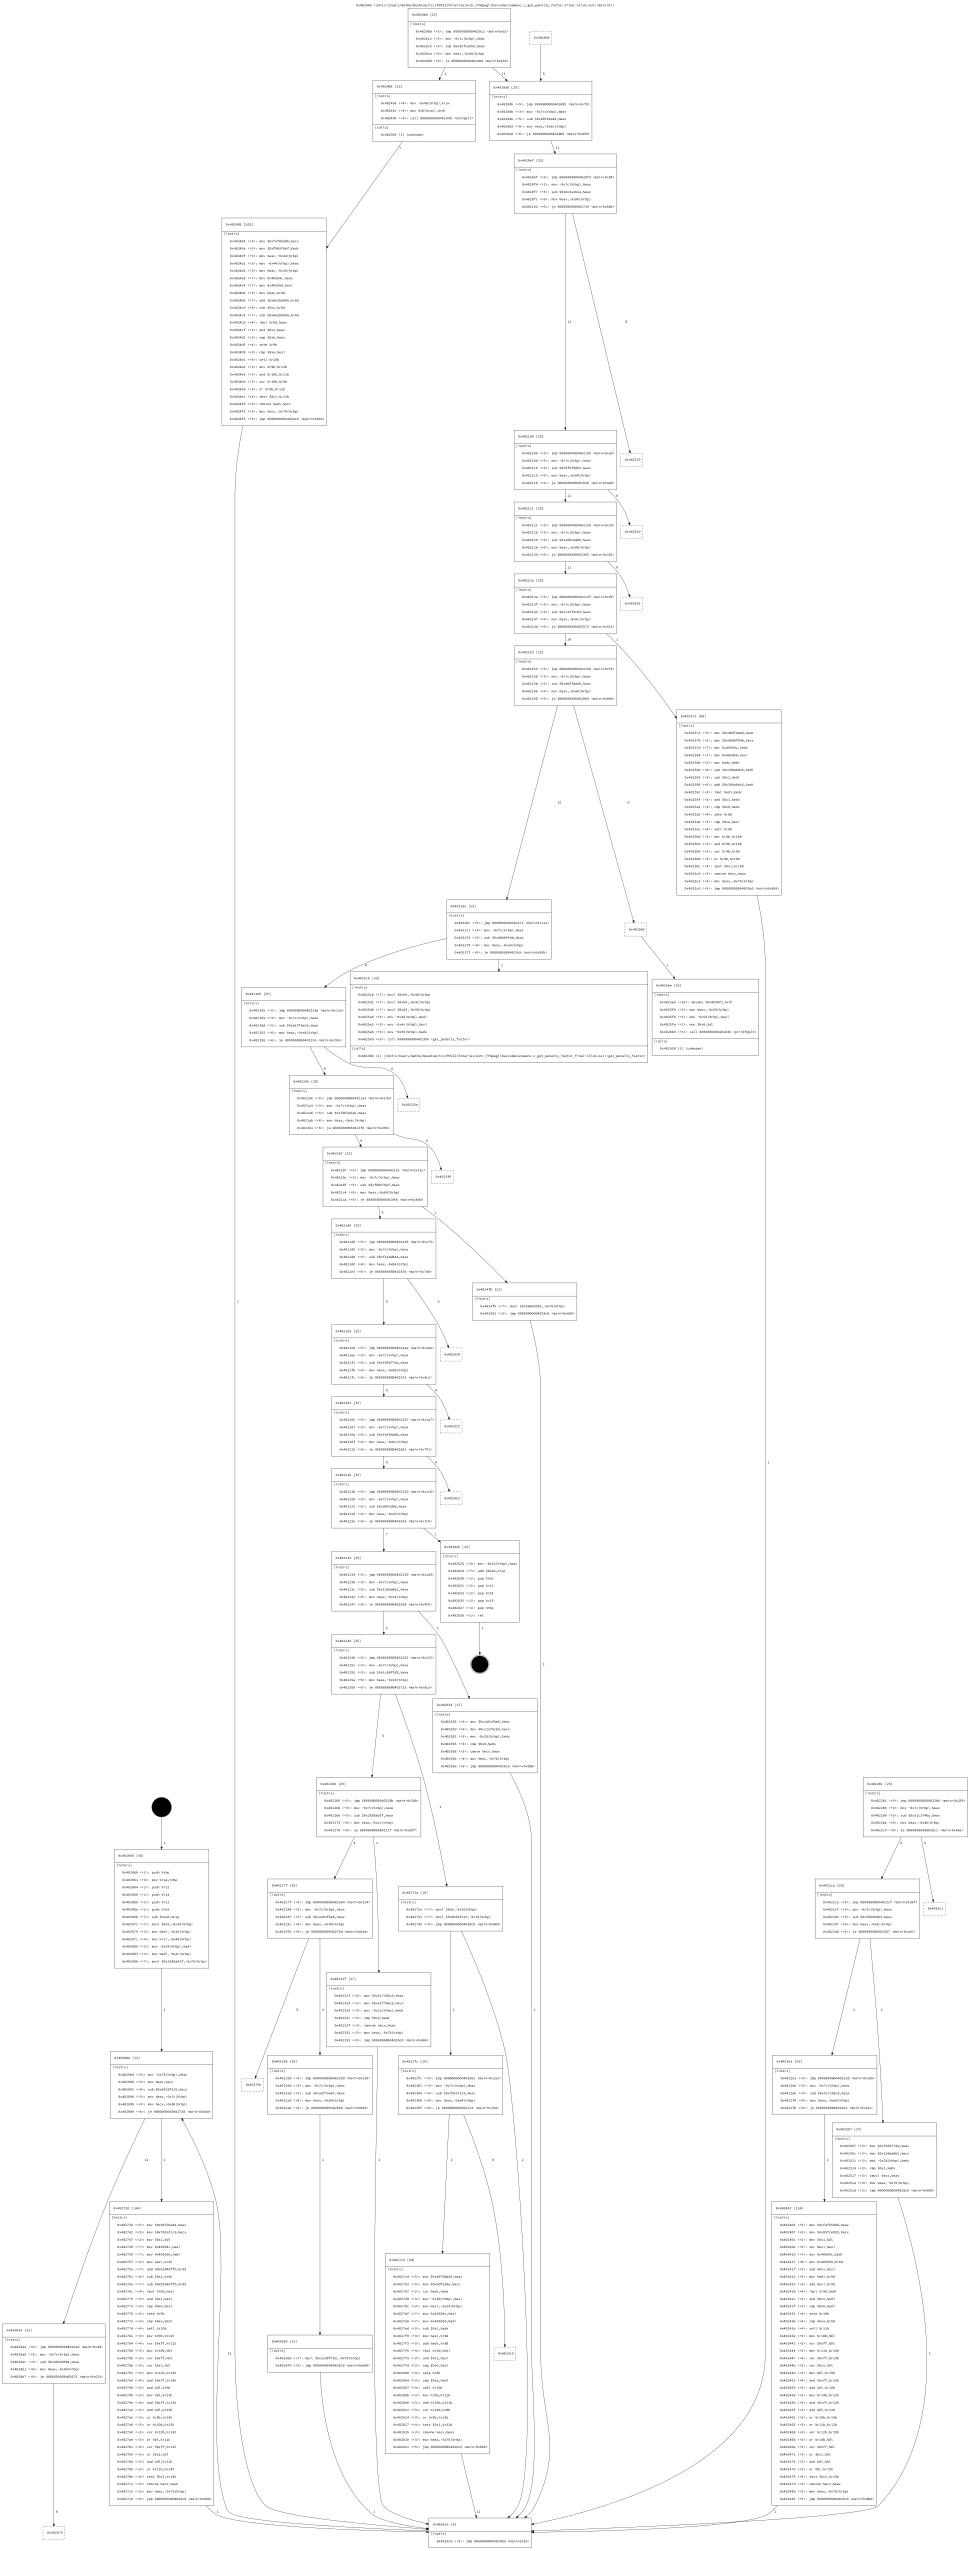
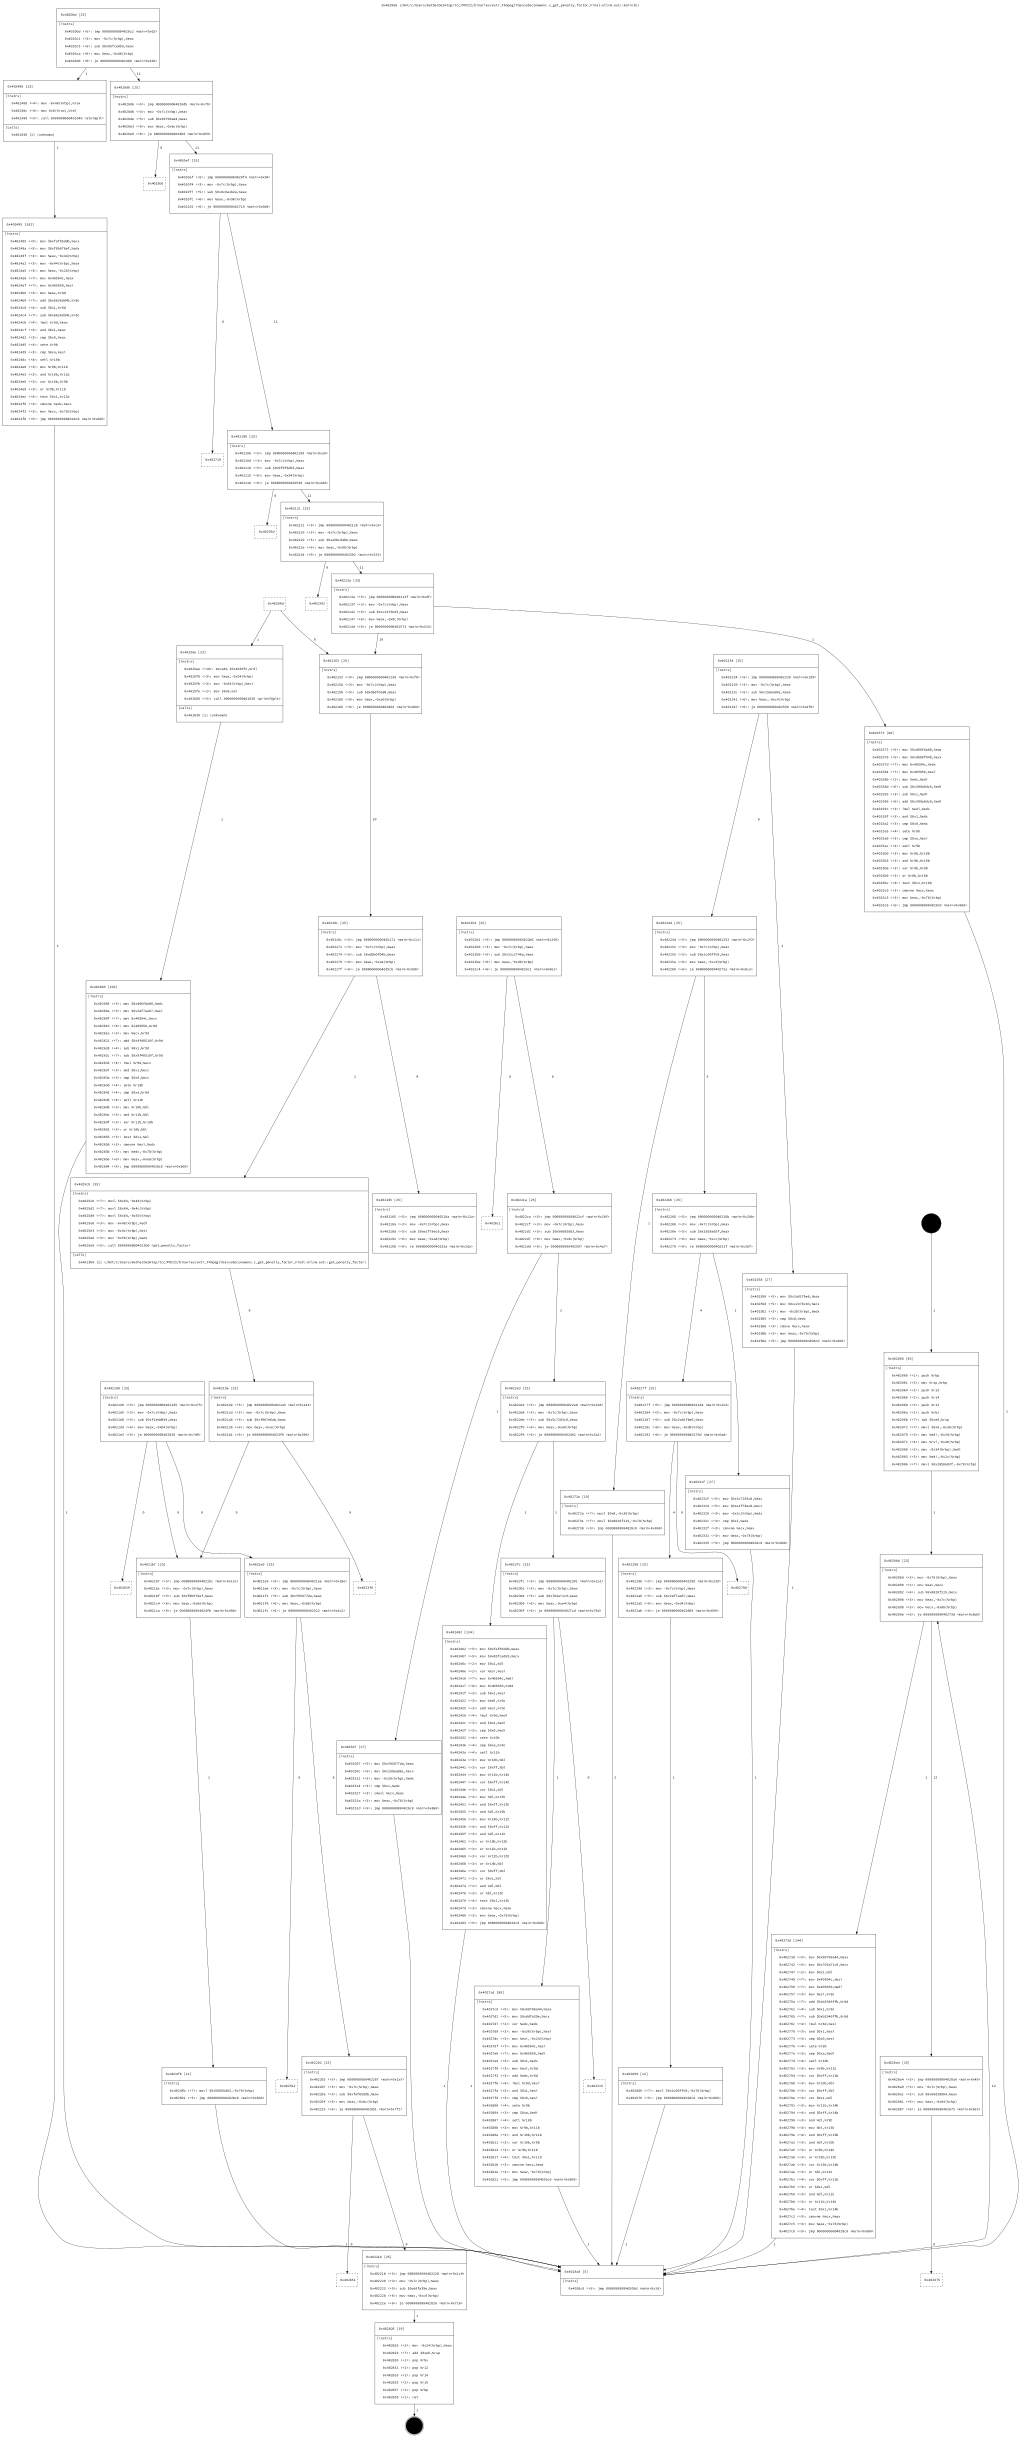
edge "0x4028b9" -> "0x4020d6 [25]": reversed
edge "0x402153 [25]" -> "0x40286d": reversed
edge "0x402185 [25]" -> "0x40219e [25]": now "0x4025cb [35]" -> "0x40219e [25]"
node "0x402605 [100]": added
node "0x40233a": removed
edge "0x4021b7 [25]" -> "0x4021d0 [25]": reversed
edge "0x40221b [25]" -> "0x402234 [25]": removed, label "7"
edge "0x40272a [19]" -> "0x4022fc [25]": now "0x4022e3 [25]" -> "0x4022fc [25]"
edge "0x4027cd [89]" -> "0x4028c0 [5]": label " 11" -> " 1"
